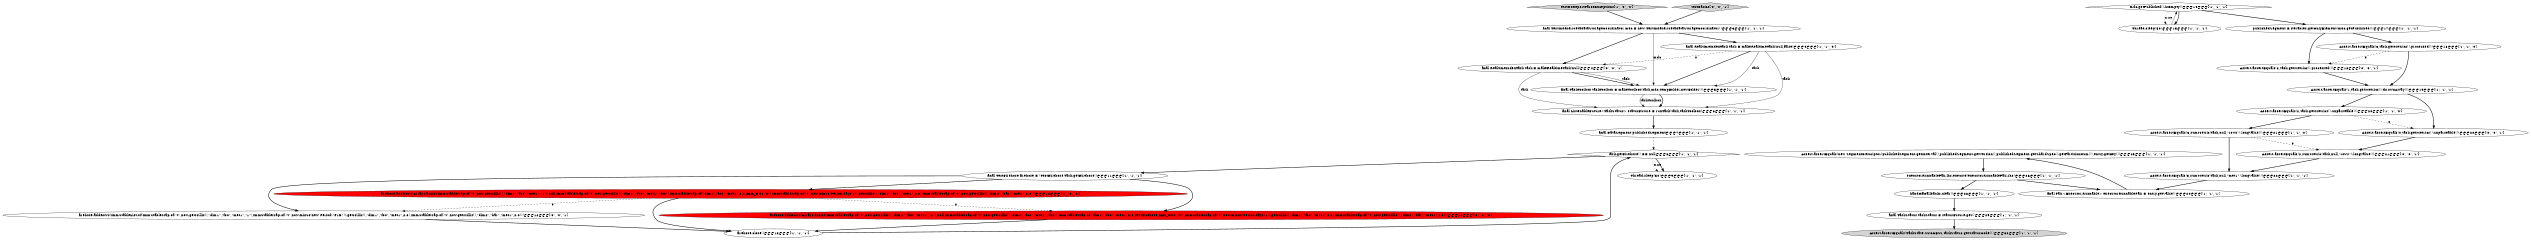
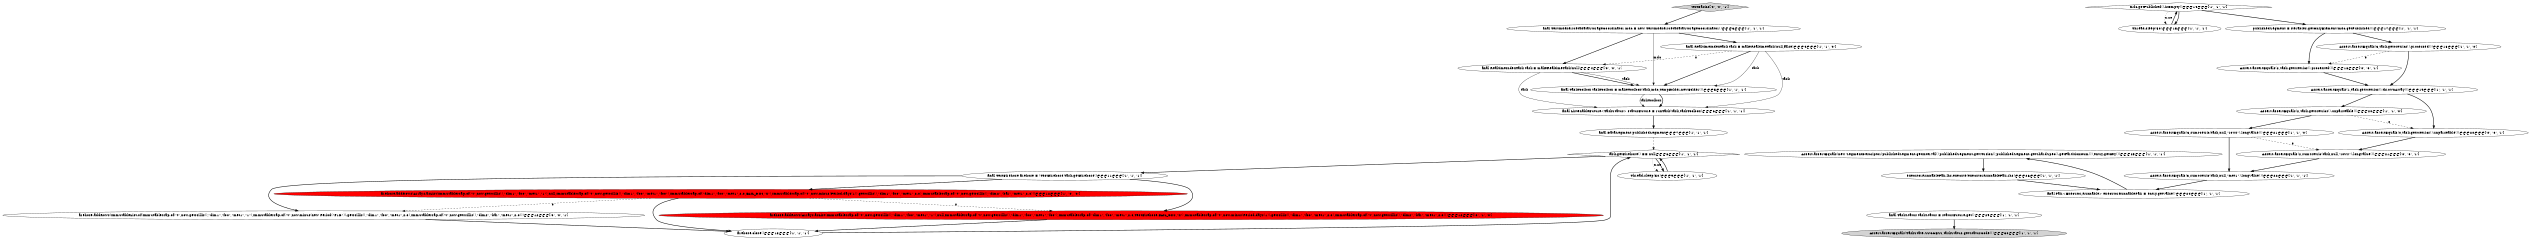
node "testNoReportParseExceptions['1', '0', '0']": removed
edge "Thread.sleep(50)@@@15@@@['1', '1', '1']" -> "mdc.getPublished().isEmpty()@@@14@@@['1', '1', '1']": style solid -> bold
edge "Thread.sleep(50)@@@9@@@['1', '1', '1']" -> "task.getFirehose() == null@@@8@@@['1', '1', '1']": added
node "handOffCallbacks.clear()@@@28@@@['1', '1', '1']": removed
